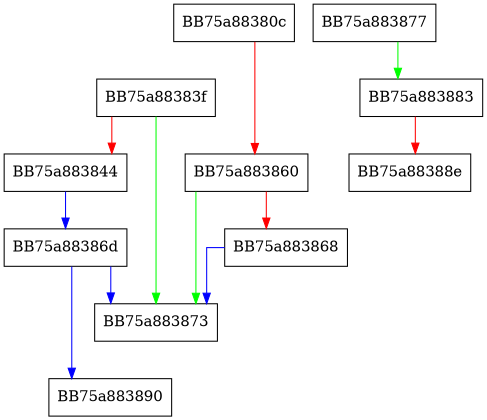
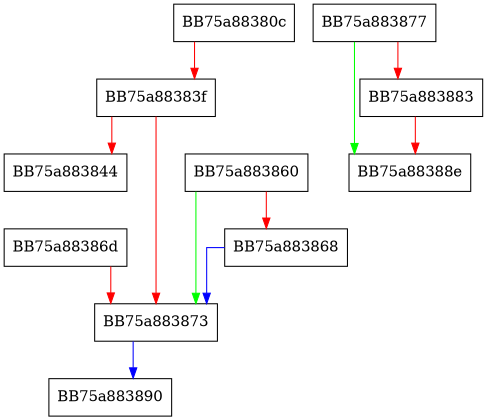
edge "BB75a883877" -> "BB75a883883": color green -> red
edge "BB75a88380c" -> "BB75a883860": now "BB75a88380c" -> "BB75a88383f"
edge "BB75a883877" -> "BB75a88388e": added
edge "BB75a883844" -> "BB75a88386d": removed
edge "BB75a88383f" -> "BB75a883873": color green -> red
edge "BB75a88386d" -> "BB75a883873": color blue -> red
edge "BB75a88386d" -> "BB75a883890": now "BB75a883873" -> "BB75a883890"
